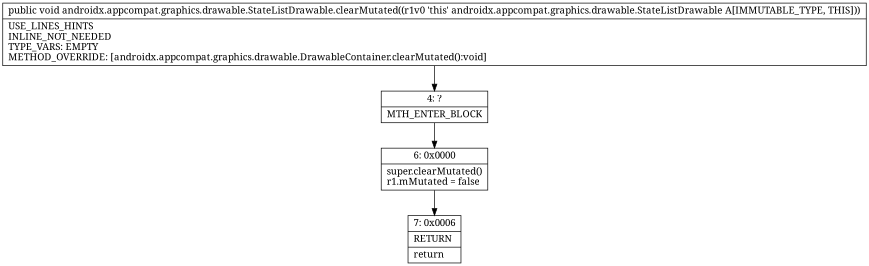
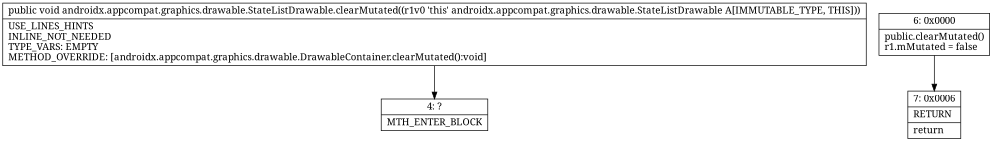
edge "4: ?" -> "6: 0x0000": removed
node "6: 0x0000": text "super.clearMutated()" -> "public.clearMutated()"
